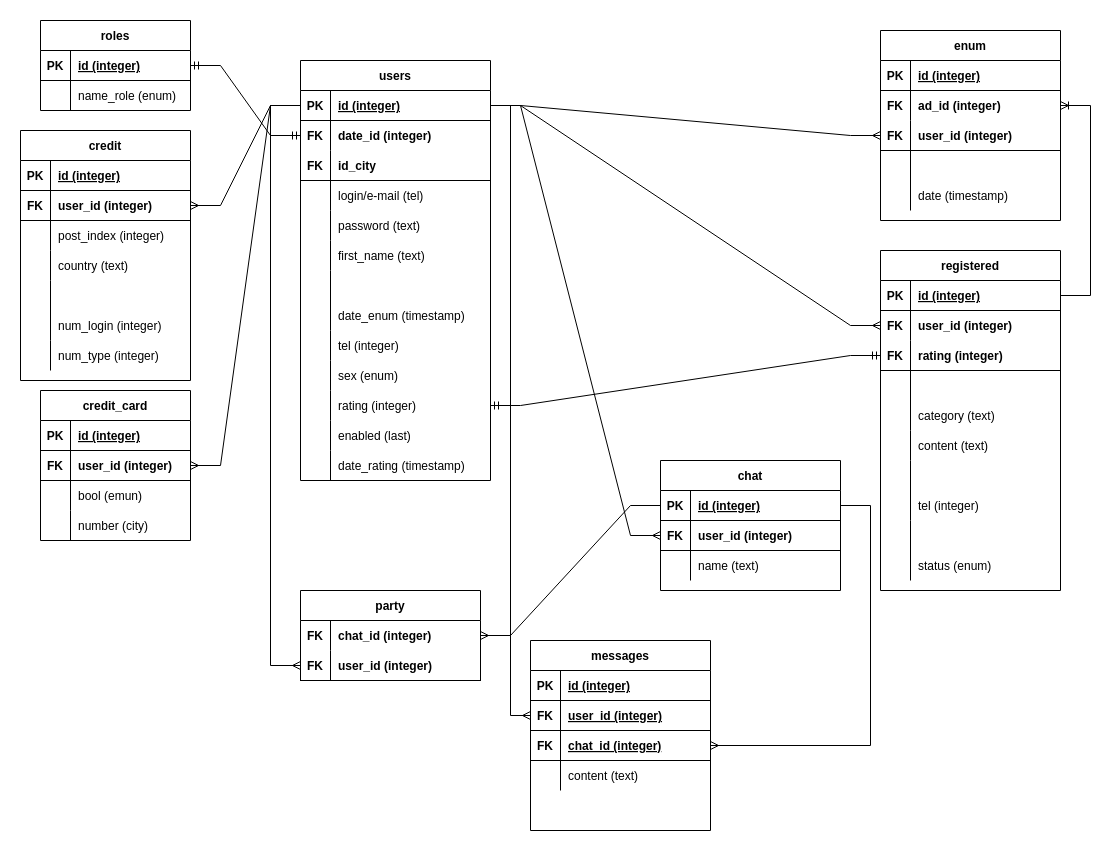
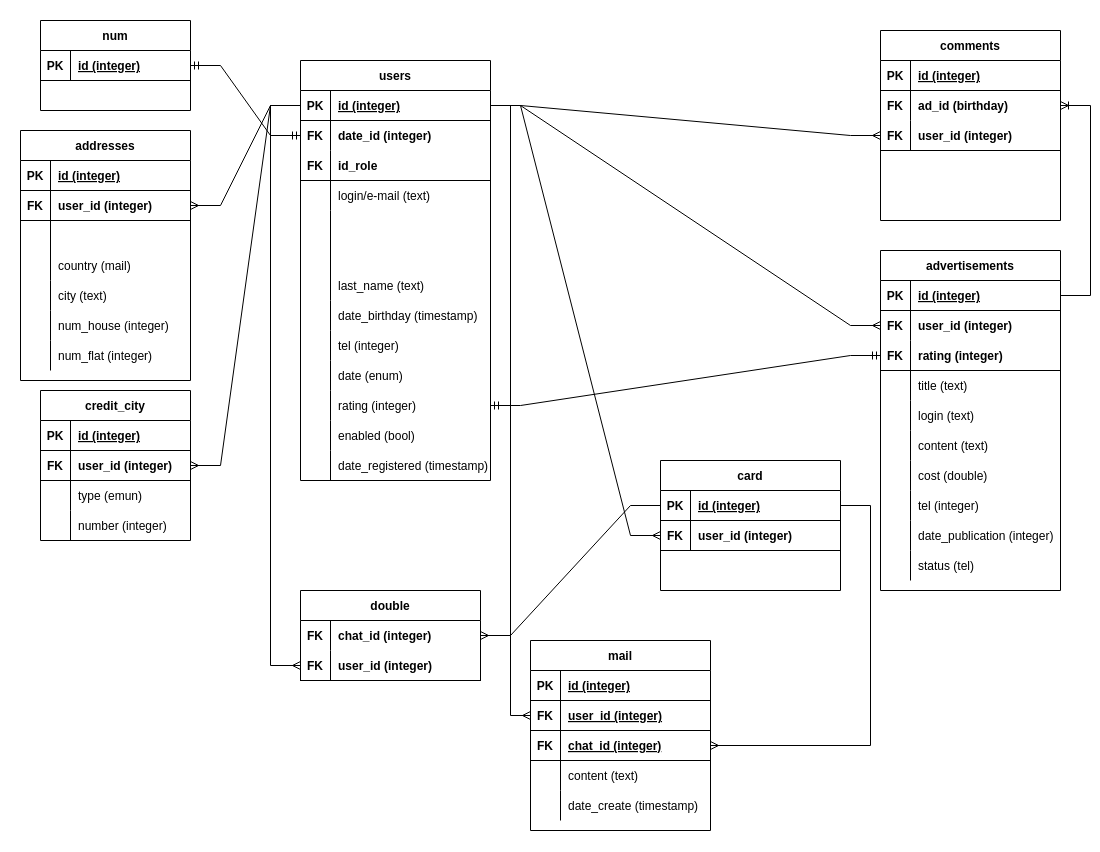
node "roles": label "roles" -> "num"
node "enum": label "enum" -> "comments"
node "name_role (enum)": removed
node "ad_id (integer)": label "ad_id (integer)" -> "ad_id (birthday)"
node "credit": label "credit" -> "addresses"
node "id_city": label "id_city" -> "id_role"
node "login/e-mail (tel)": label "login/e-mail (tel)" -> "login/e-mail (text)"
node "date (timestamp)": removed
node "password (text)": removed
node "post_index (integer)": removed
node "first_name (text)": removed
node "country (text)": label "country (text)" -> "country (mail)"
node "registered": label "registered" -> "advertisements"
node "last_name (text)": added
node "city (text)": added
node "date_enum (timestamp)": label "date_enum (timestamp)" -> "date_birthday (timestamp)"
node "num_login (integer)": label "num_login (integer)" -> "num_house (integer)"
node "num_type (integer)": label "num_type (integer)" -> "num_flat (integer)"
node "sex (enum)": label "sex (enum)" -> "date (enum)"
node "title (text)": added
node "credit_card": label "credit_card" -> "credit_city"
node "category (text)": label "category (text)" -> "login (text)"
node "enabled (last)": label "enabled (last)" -> "enabled (bool)"
node "date_rating (timestamp)": label "date_rating (timestamp)" -> "date_registered (timestamp)"
node "chat": label "chat" -> "card"
node "cost (double)": added
node "bool (emun)": label "bool (emun)" -> "type (emun)"
node "number (city)": label "number (city)" -> "number (integer)"
node "date_publication (integer)": added
node "name (text)": removed
node "status (enum)": label "status (enum)" -> "status (tel)"
node "party": label "party" -> "double"
node "messages": label "messages" -> "mail"
node "date_create (timestamp)": added
